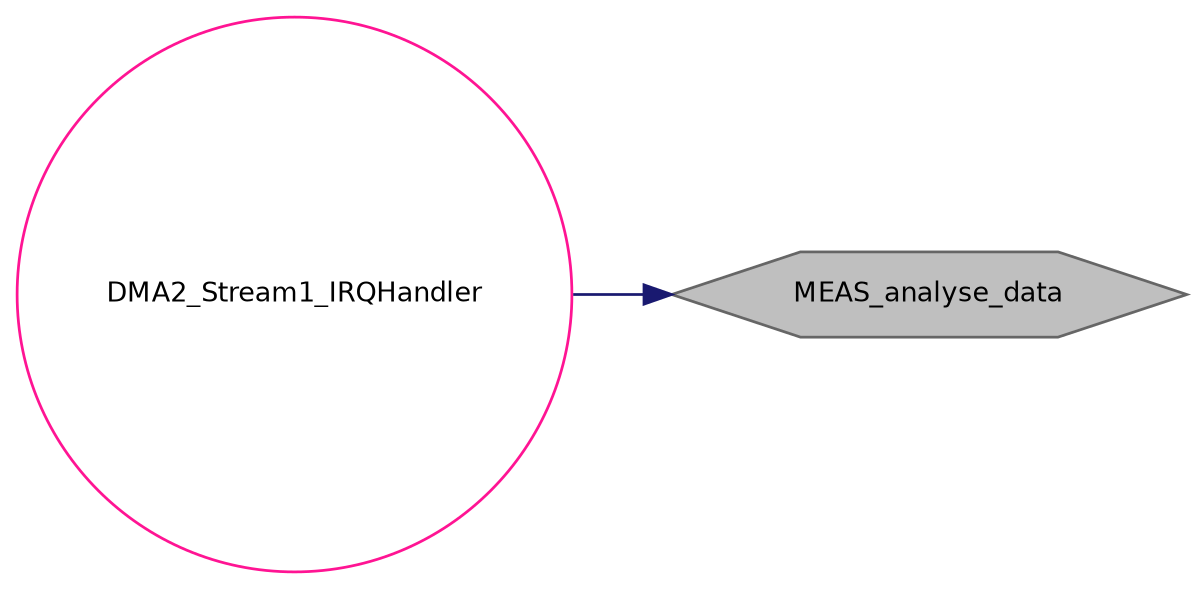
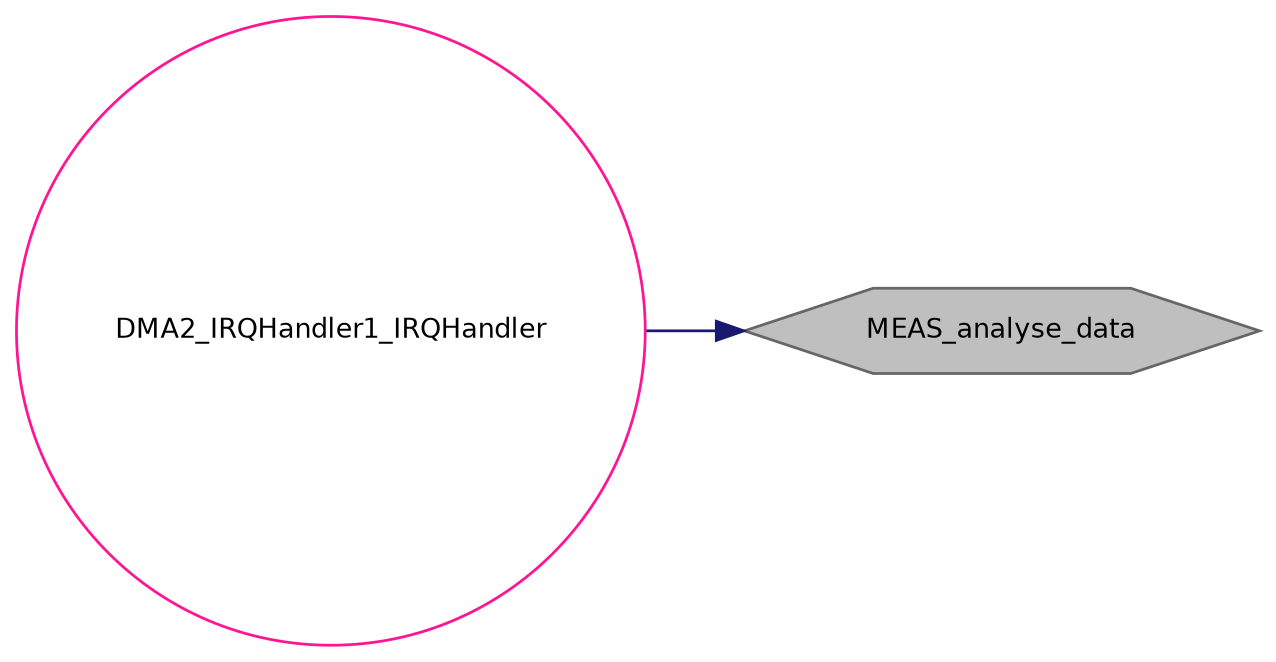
node "DMA2_Stream1_IRQHandler": label "DMA2_Stream1_IRQHandler" -> "DMA2_IRQHandler1_IRQHandler"
